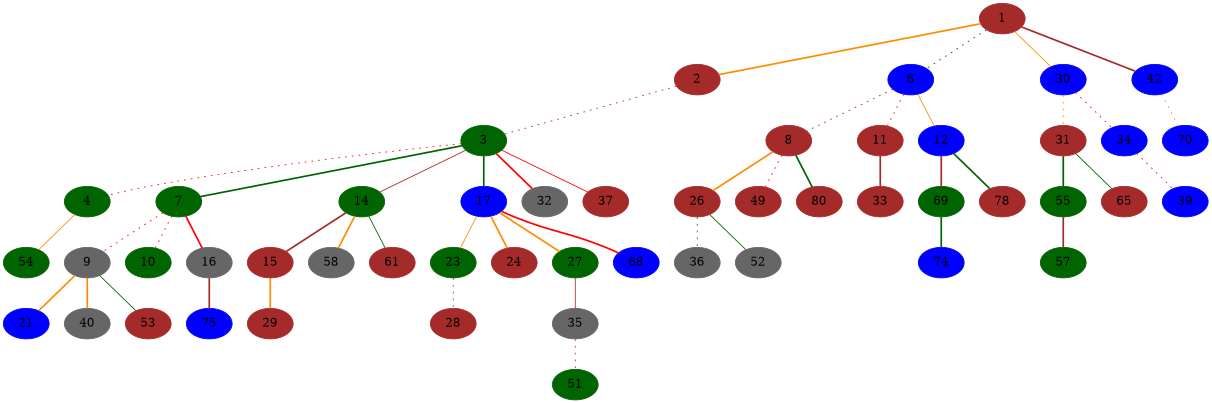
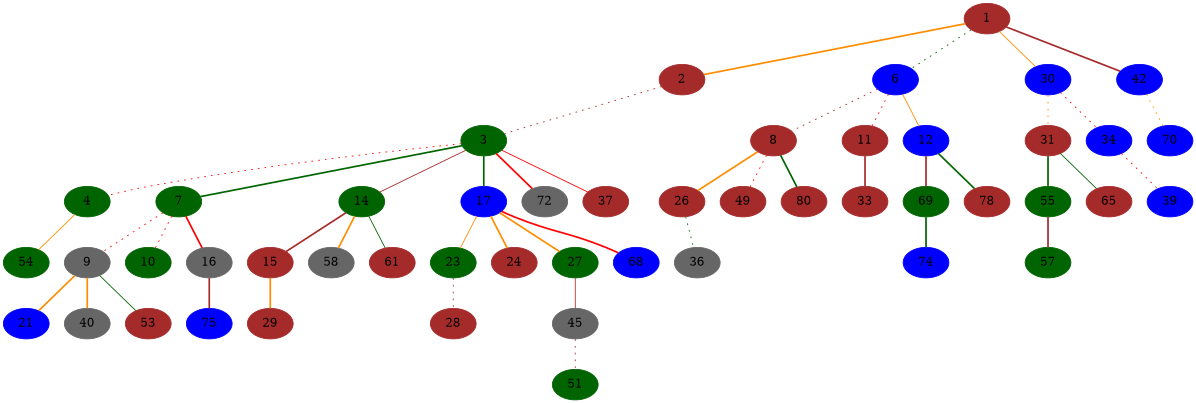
node "32": label "32" -> "72"
node "52": removed
node "35": label "35" -> "45"
